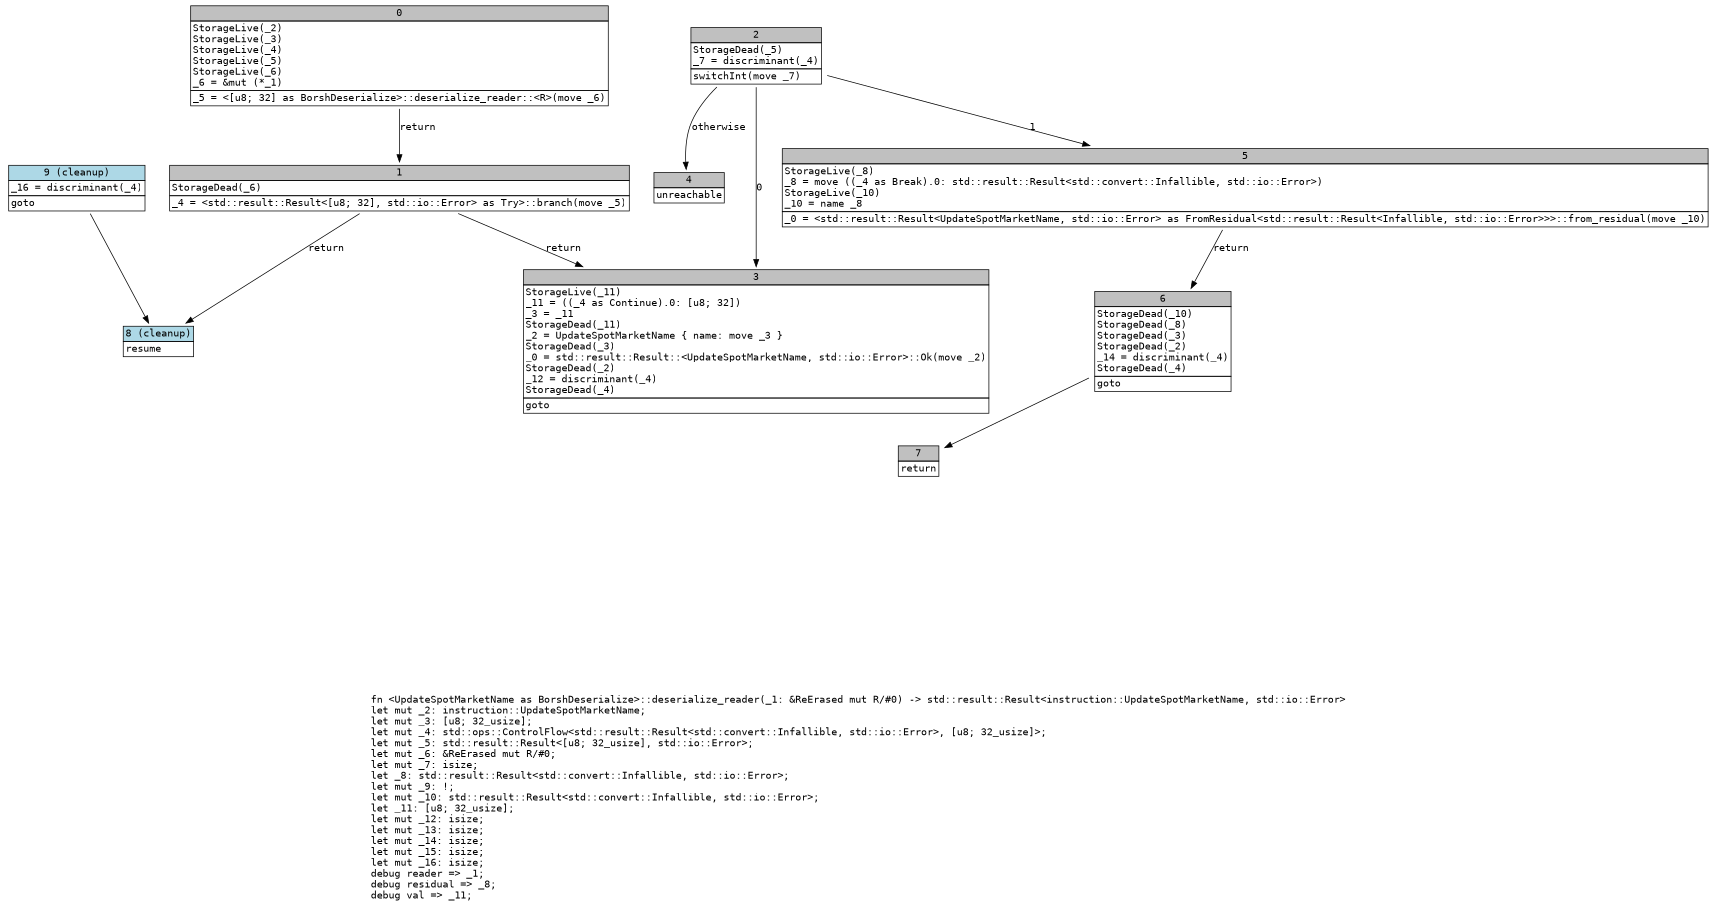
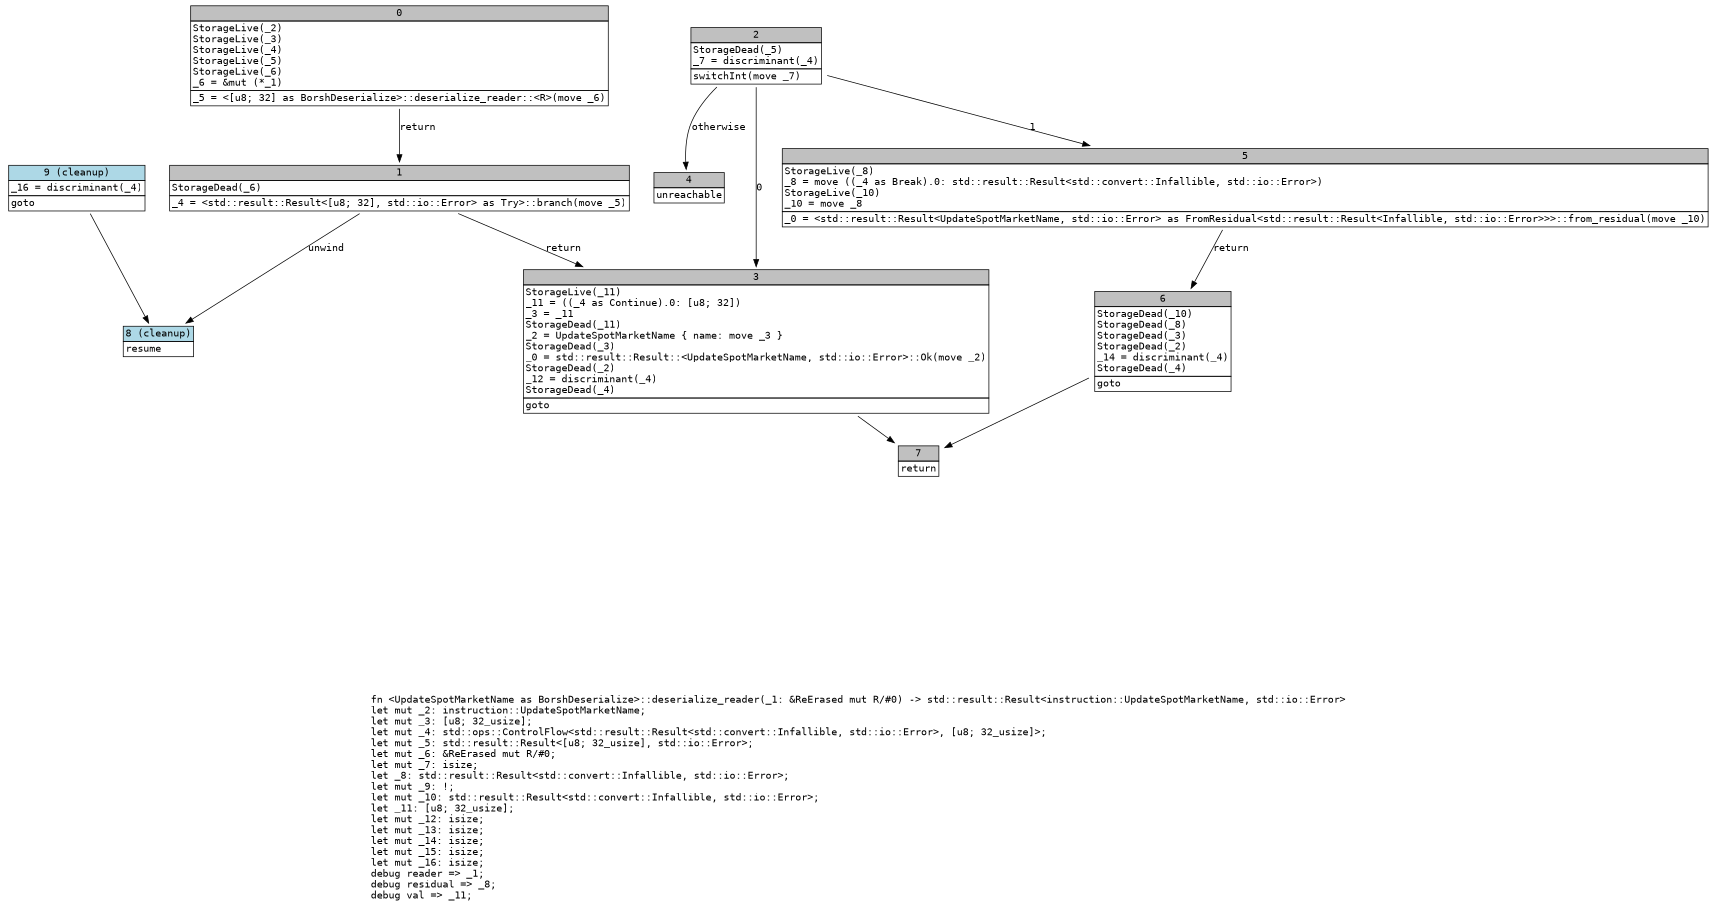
node "5": text "_10 = name _8" -> "_10 = move _8"
edge "1" -> "8 (cleanup)": label "return" -> "unwind"
edge "3" -> "7": added
